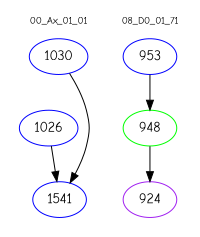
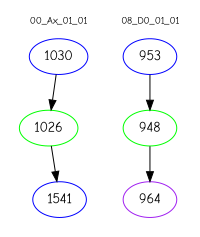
cluster "08_D0_01_71": label "08_D0_01_71" -> "08_D0_01_01"
edge "1030" -> "1541": now "1030" -> "1026"
node "1026": color blue -> green
node "924": label "924" -> "964"
